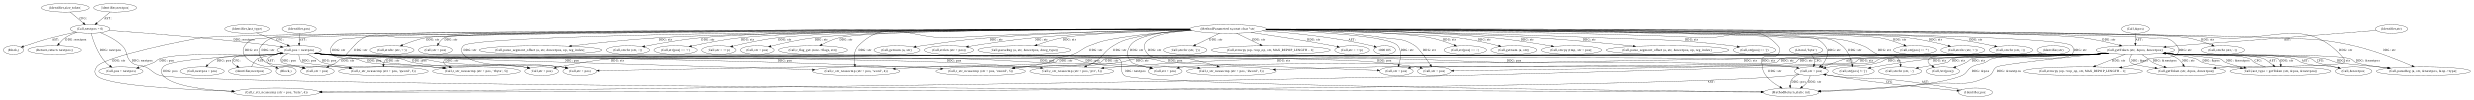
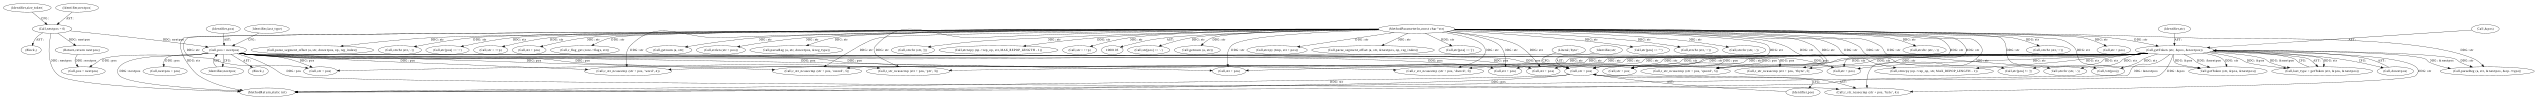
edge "(Call,nextpos = 0)" -> "(Call,pos > nextpos)": now "(Return,return nextpos;)" -> "(Call,pos > nextpos)"
